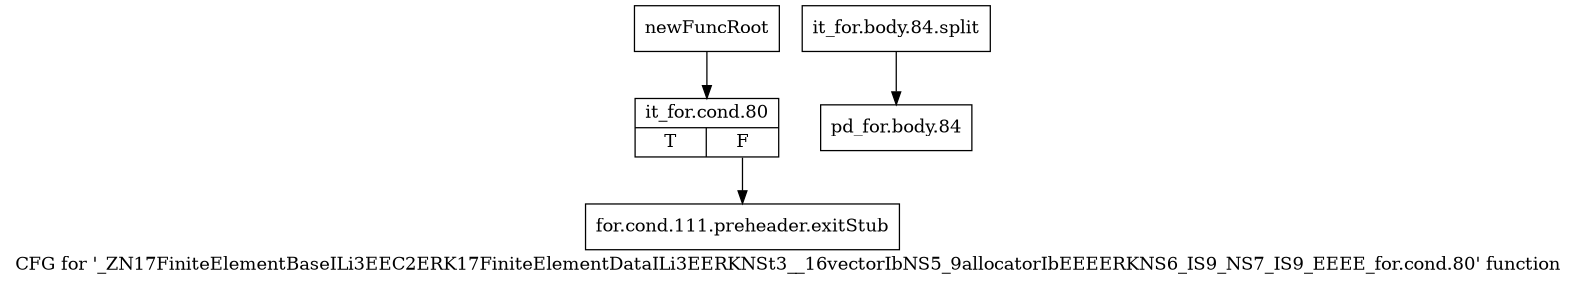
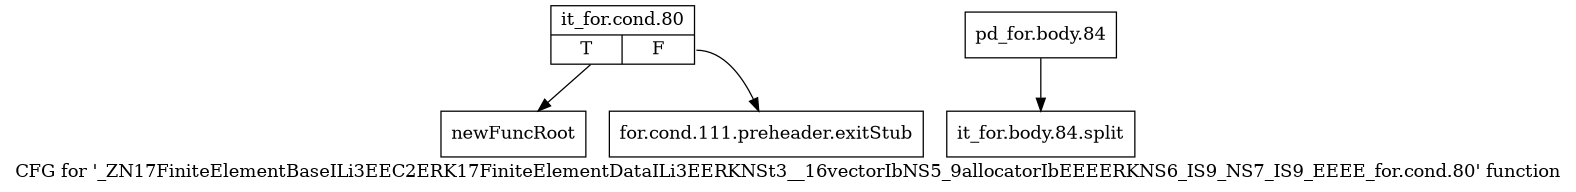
edge "newFuncRoot" -> "it_for.cond.80": reversed
edge "it_for.body.84.split" -> "pd_for.body.84": reversed
